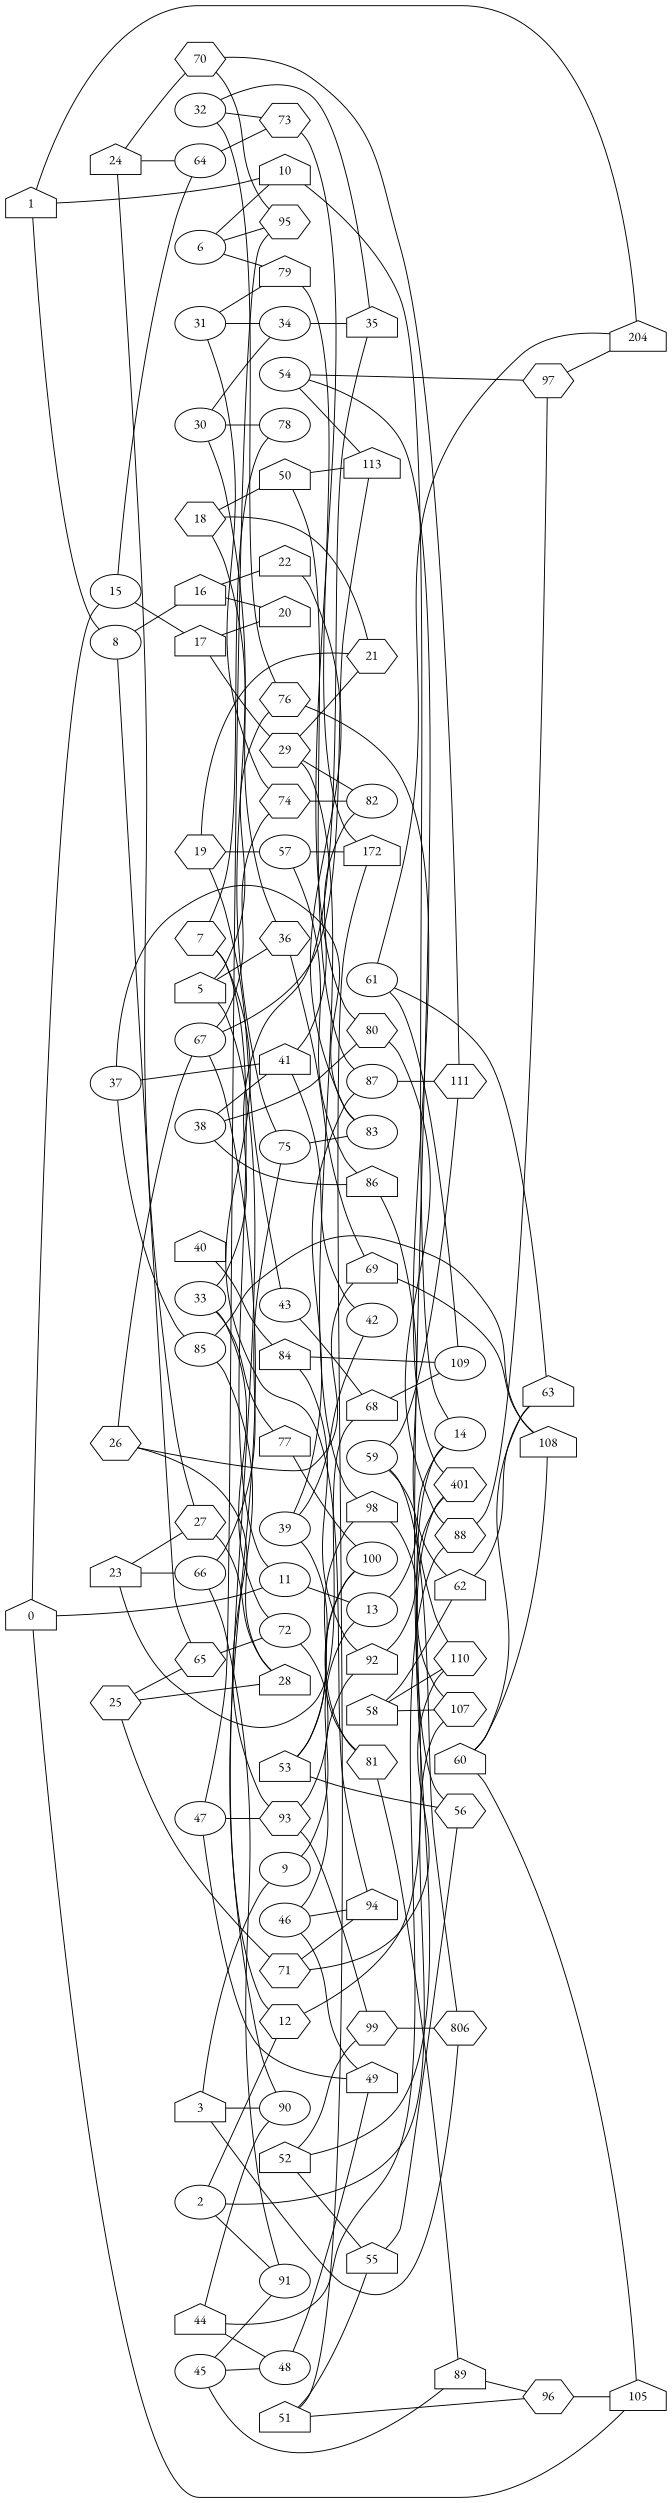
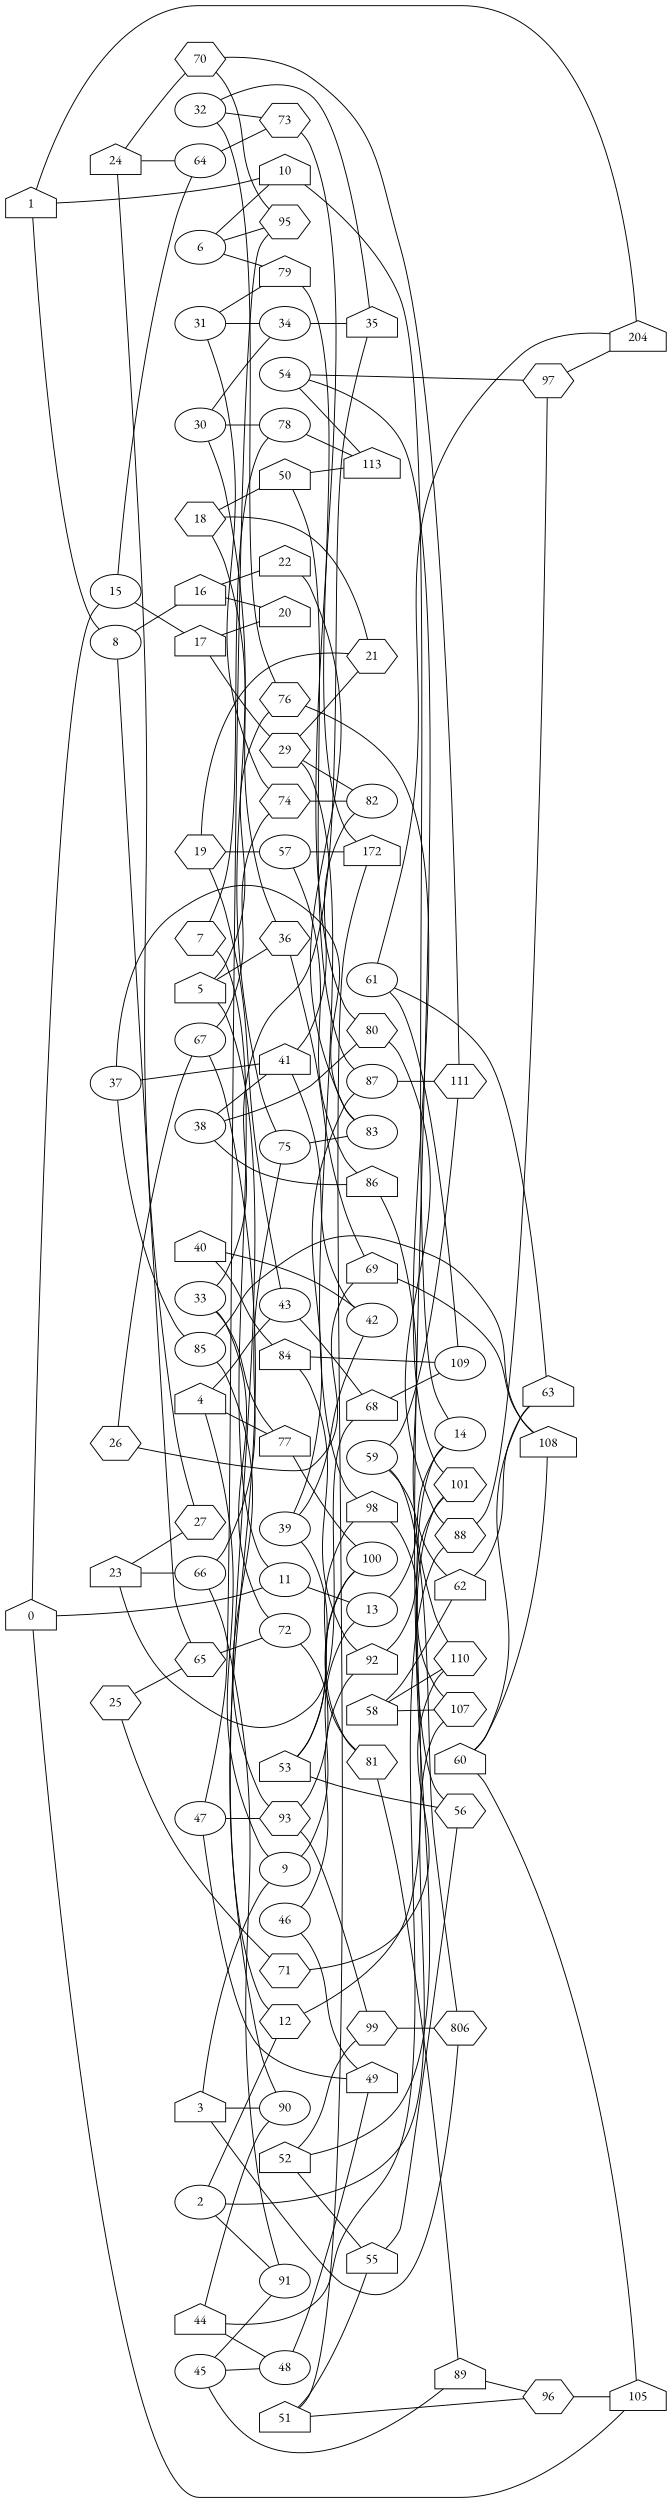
edge "113" -- "67": now "113" -- "78"
edge "40" -- "42": added
node "4": added
node "401": label "401" -> "101"
node "28": removed
node "94": removed
